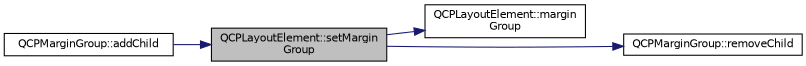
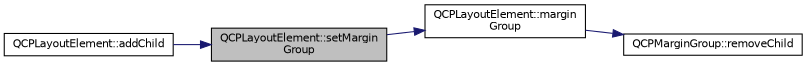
node "QCPMarginGroup::addChild": label "QCPMarginGroup::addChild" -> "QCPLayoutElement::addChild"
edge "QCPLayoutElement::setMargin Group" -> "QCPMarginGroup::removeChild": now "QCPLayoutElement::margin Group" -> "QCPMarginGroup::removeChild"
